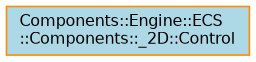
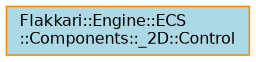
node "Components::Engine::ECS ::Components::_2D::Control": label "Components::Engine::ECS ::Components::_2D::Control" -> "Flakkari::Engine::ECS ::Components::_2D::Control"
